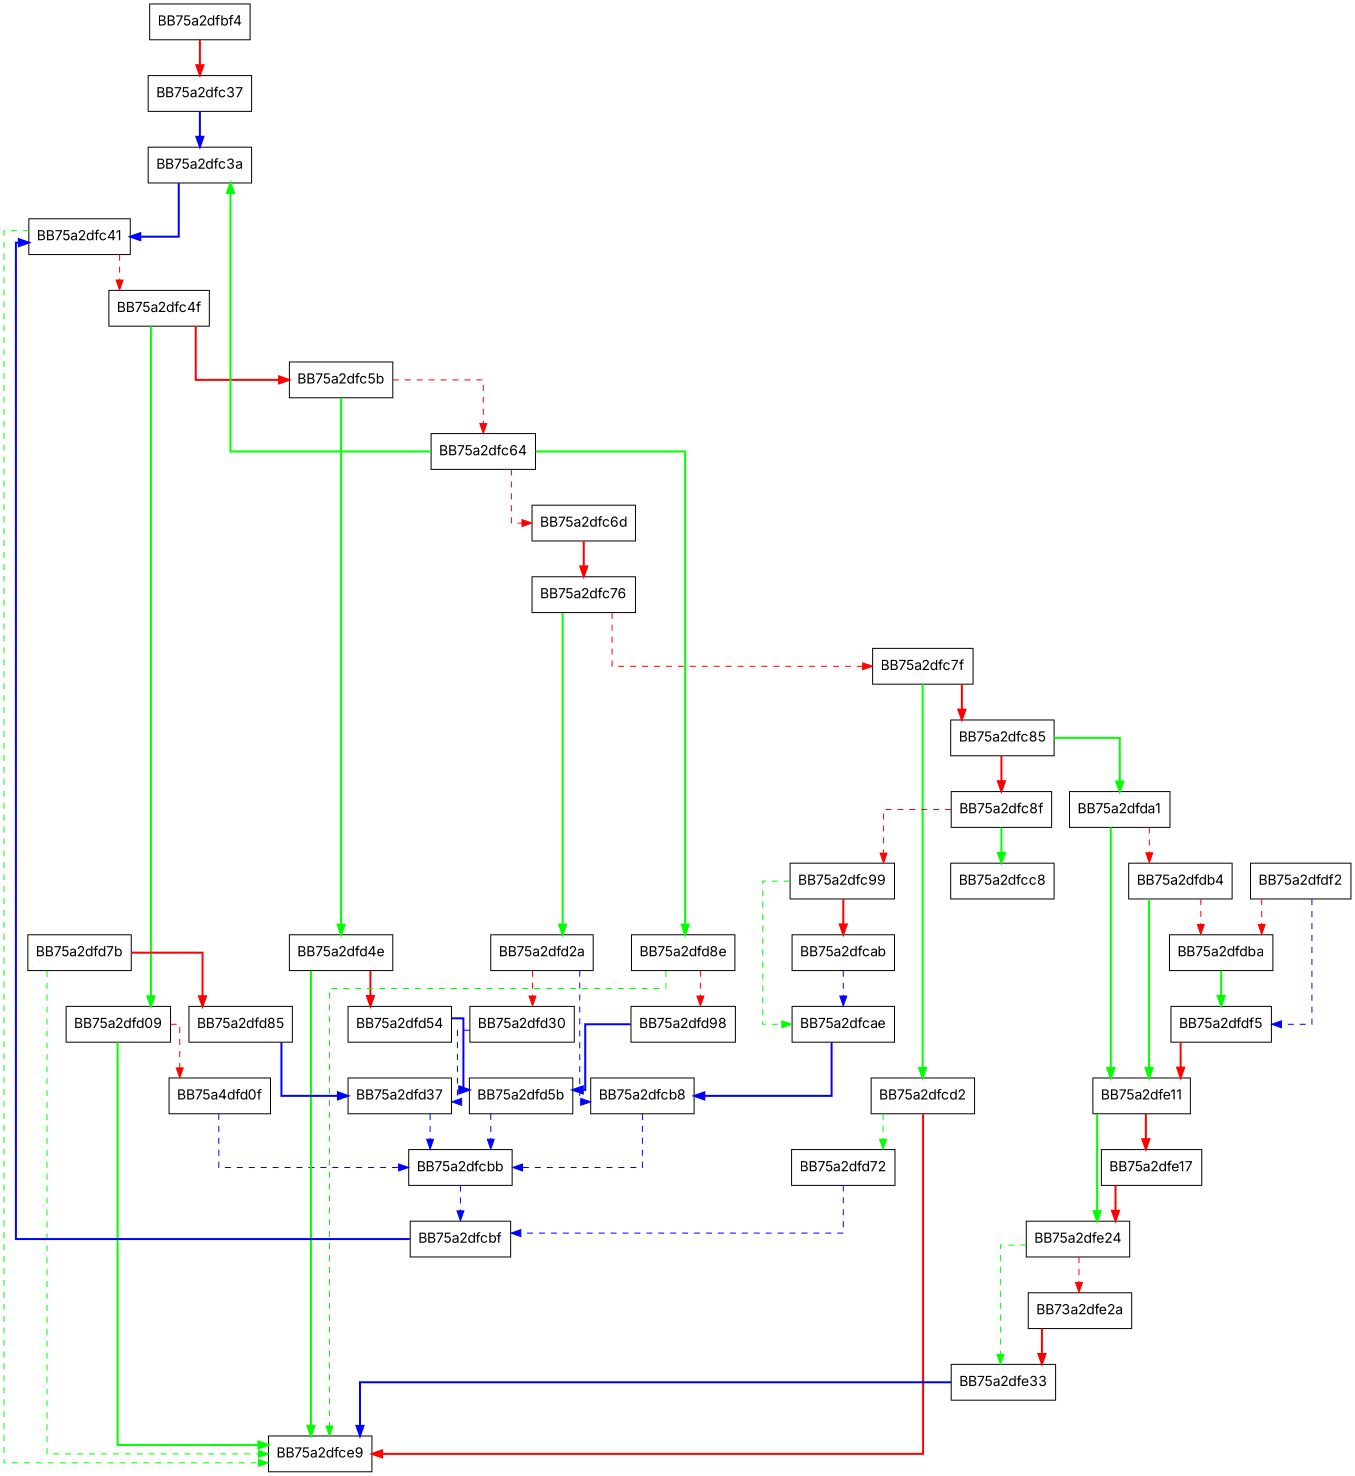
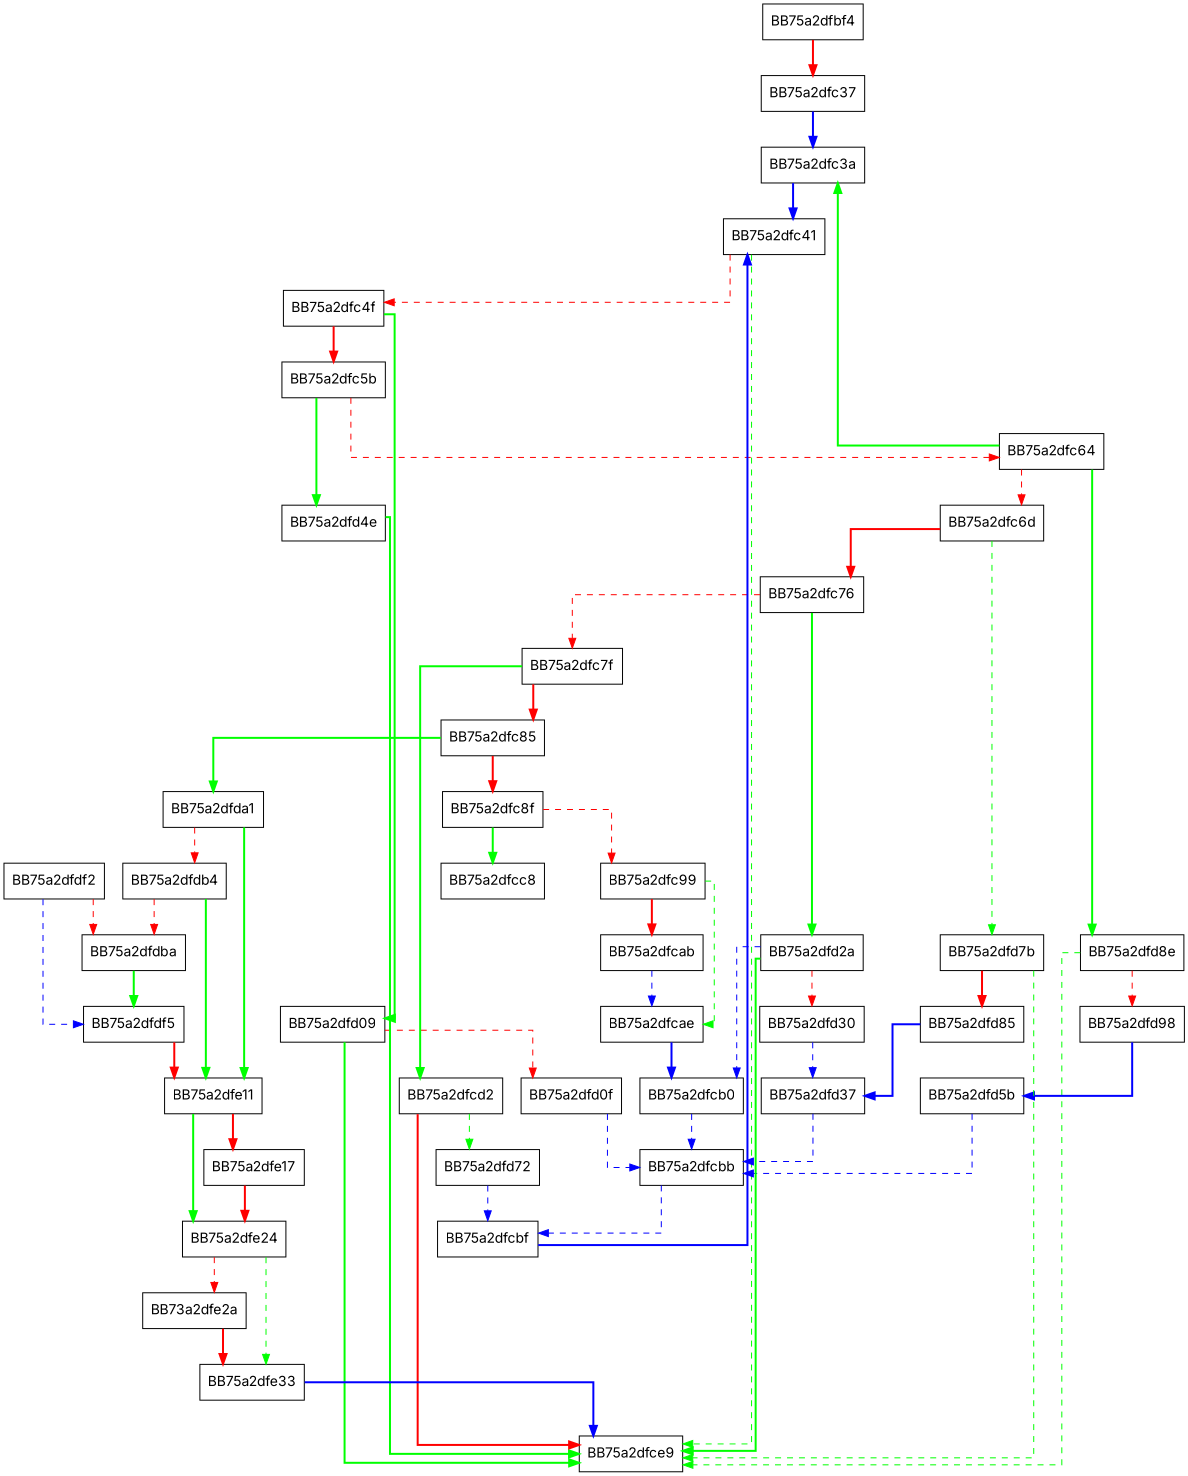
edge "BB75a2dfc6d" -> "BB75a2dfd7b": added
node "BB75a2dfd54": removed
node "BB75a4dfd0f": label "BB75a4dfd0f" -> "BB75a2dfd0f"
node "BB75a2dfcb8": label "BB75a2dfcb8" -> "BB75a2dfcb0"
edge "BB75a2dfd2a" -> "BB75a2dfce9": added
